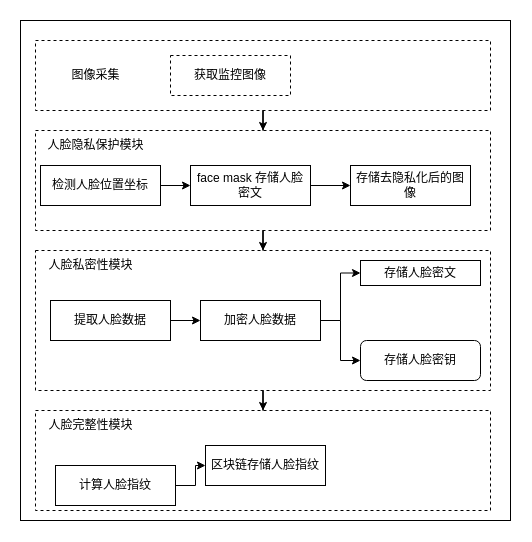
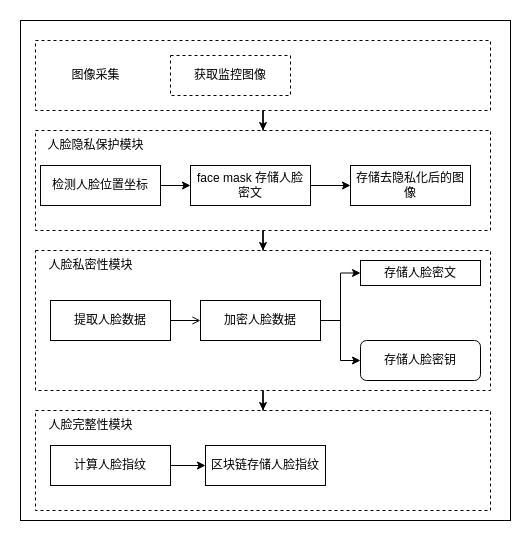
edge "提取人脸数据" -> "加密人脸数据": arrowhead classic -> open
node "计算人脸指纹": moved (116, 486) -> (111, 466)
